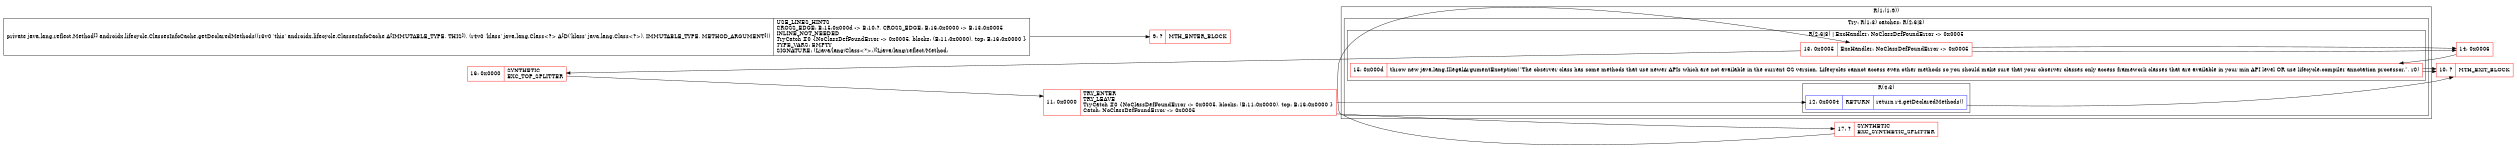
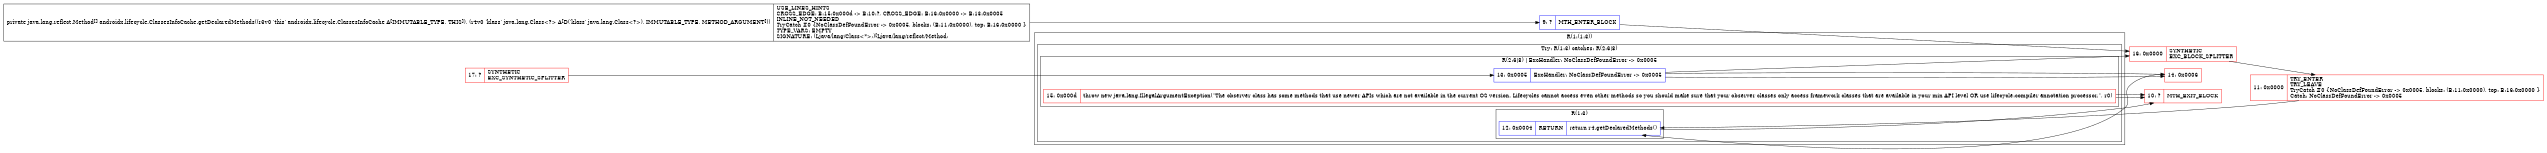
cluster "R(1:(1:9))": label "R(1:(1:9))" -> "R(1:(1:3))"
node "9: ?": color red -> blue
edge "9: ?" -> "16: 0x0000": added
node "13: 0x0005": color red -> blue
edge "14: 0x0006" -> "15: 0x000d": now "14: 0x0006" -> "12: 0x0004"
node "16: 0x0000": text "EXC_TOP_SPLITTER" -> "EXC_BLOCK_SPLITTER"
cluster "R(4:3)": label "R(4:3)" -> "R(1:3)"
edge "11: 0x0000" -> "17: ?": removed
